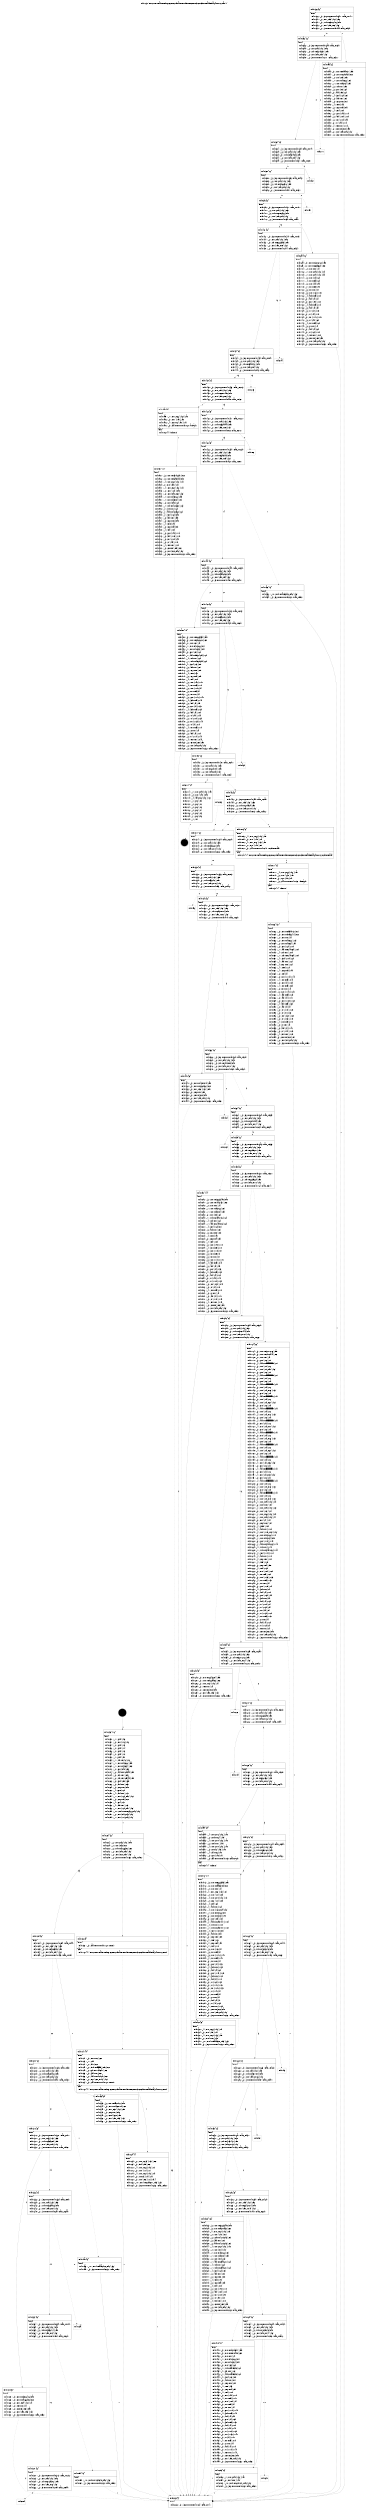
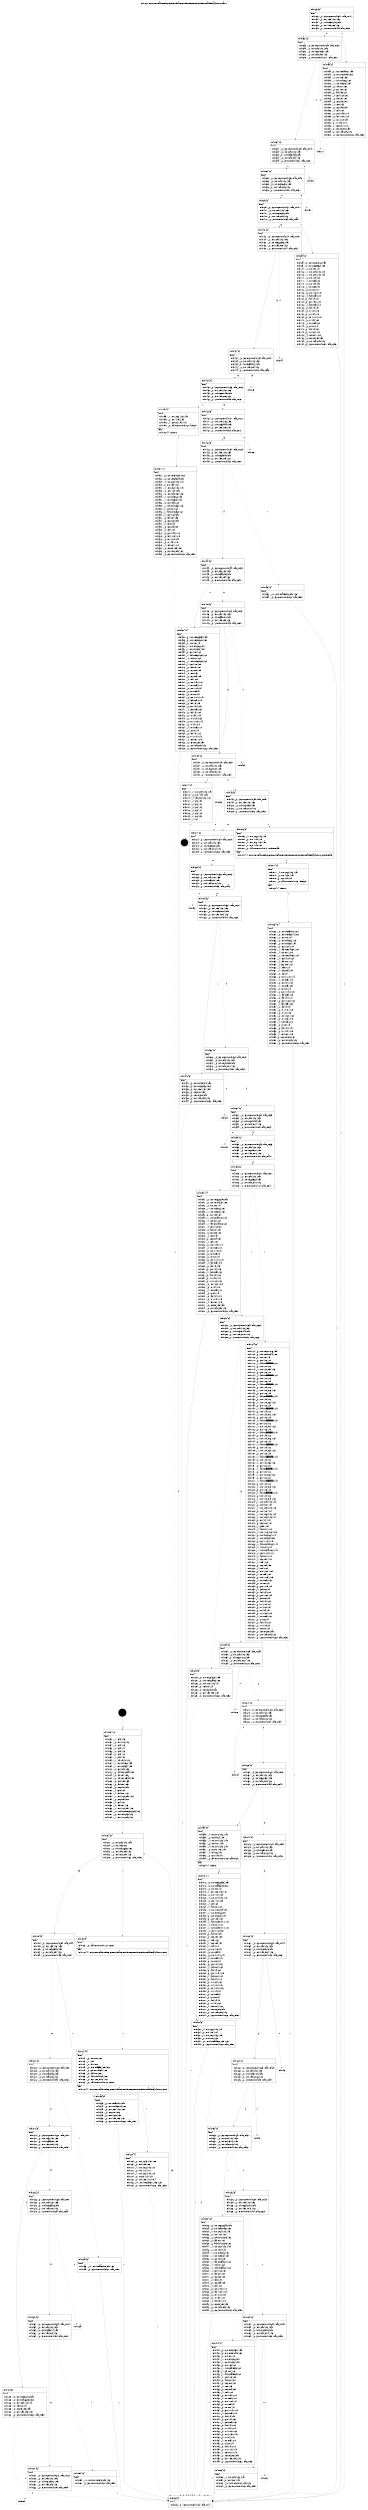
edge "0x401648 [28]" -> "0x401b73 [171]": now "0x401a99 [39]" -> "0x401b73 [171]"
